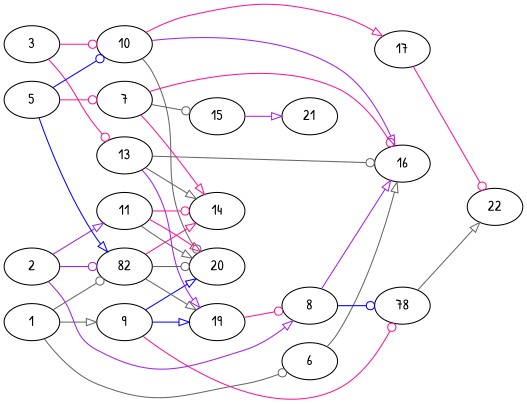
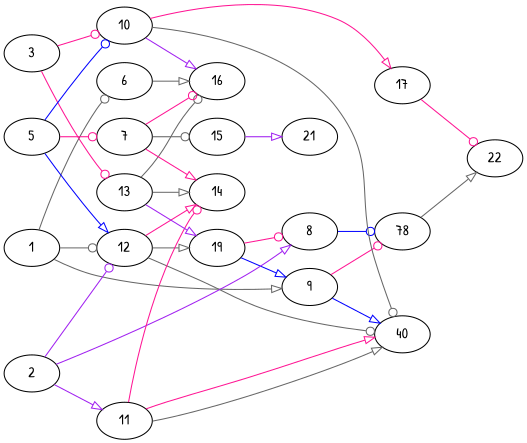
edge "8" -> "16": removed
node "82": label "82" -> "12"
node "20": label "20" -> "40"
edge "9" -> "19": reversed
